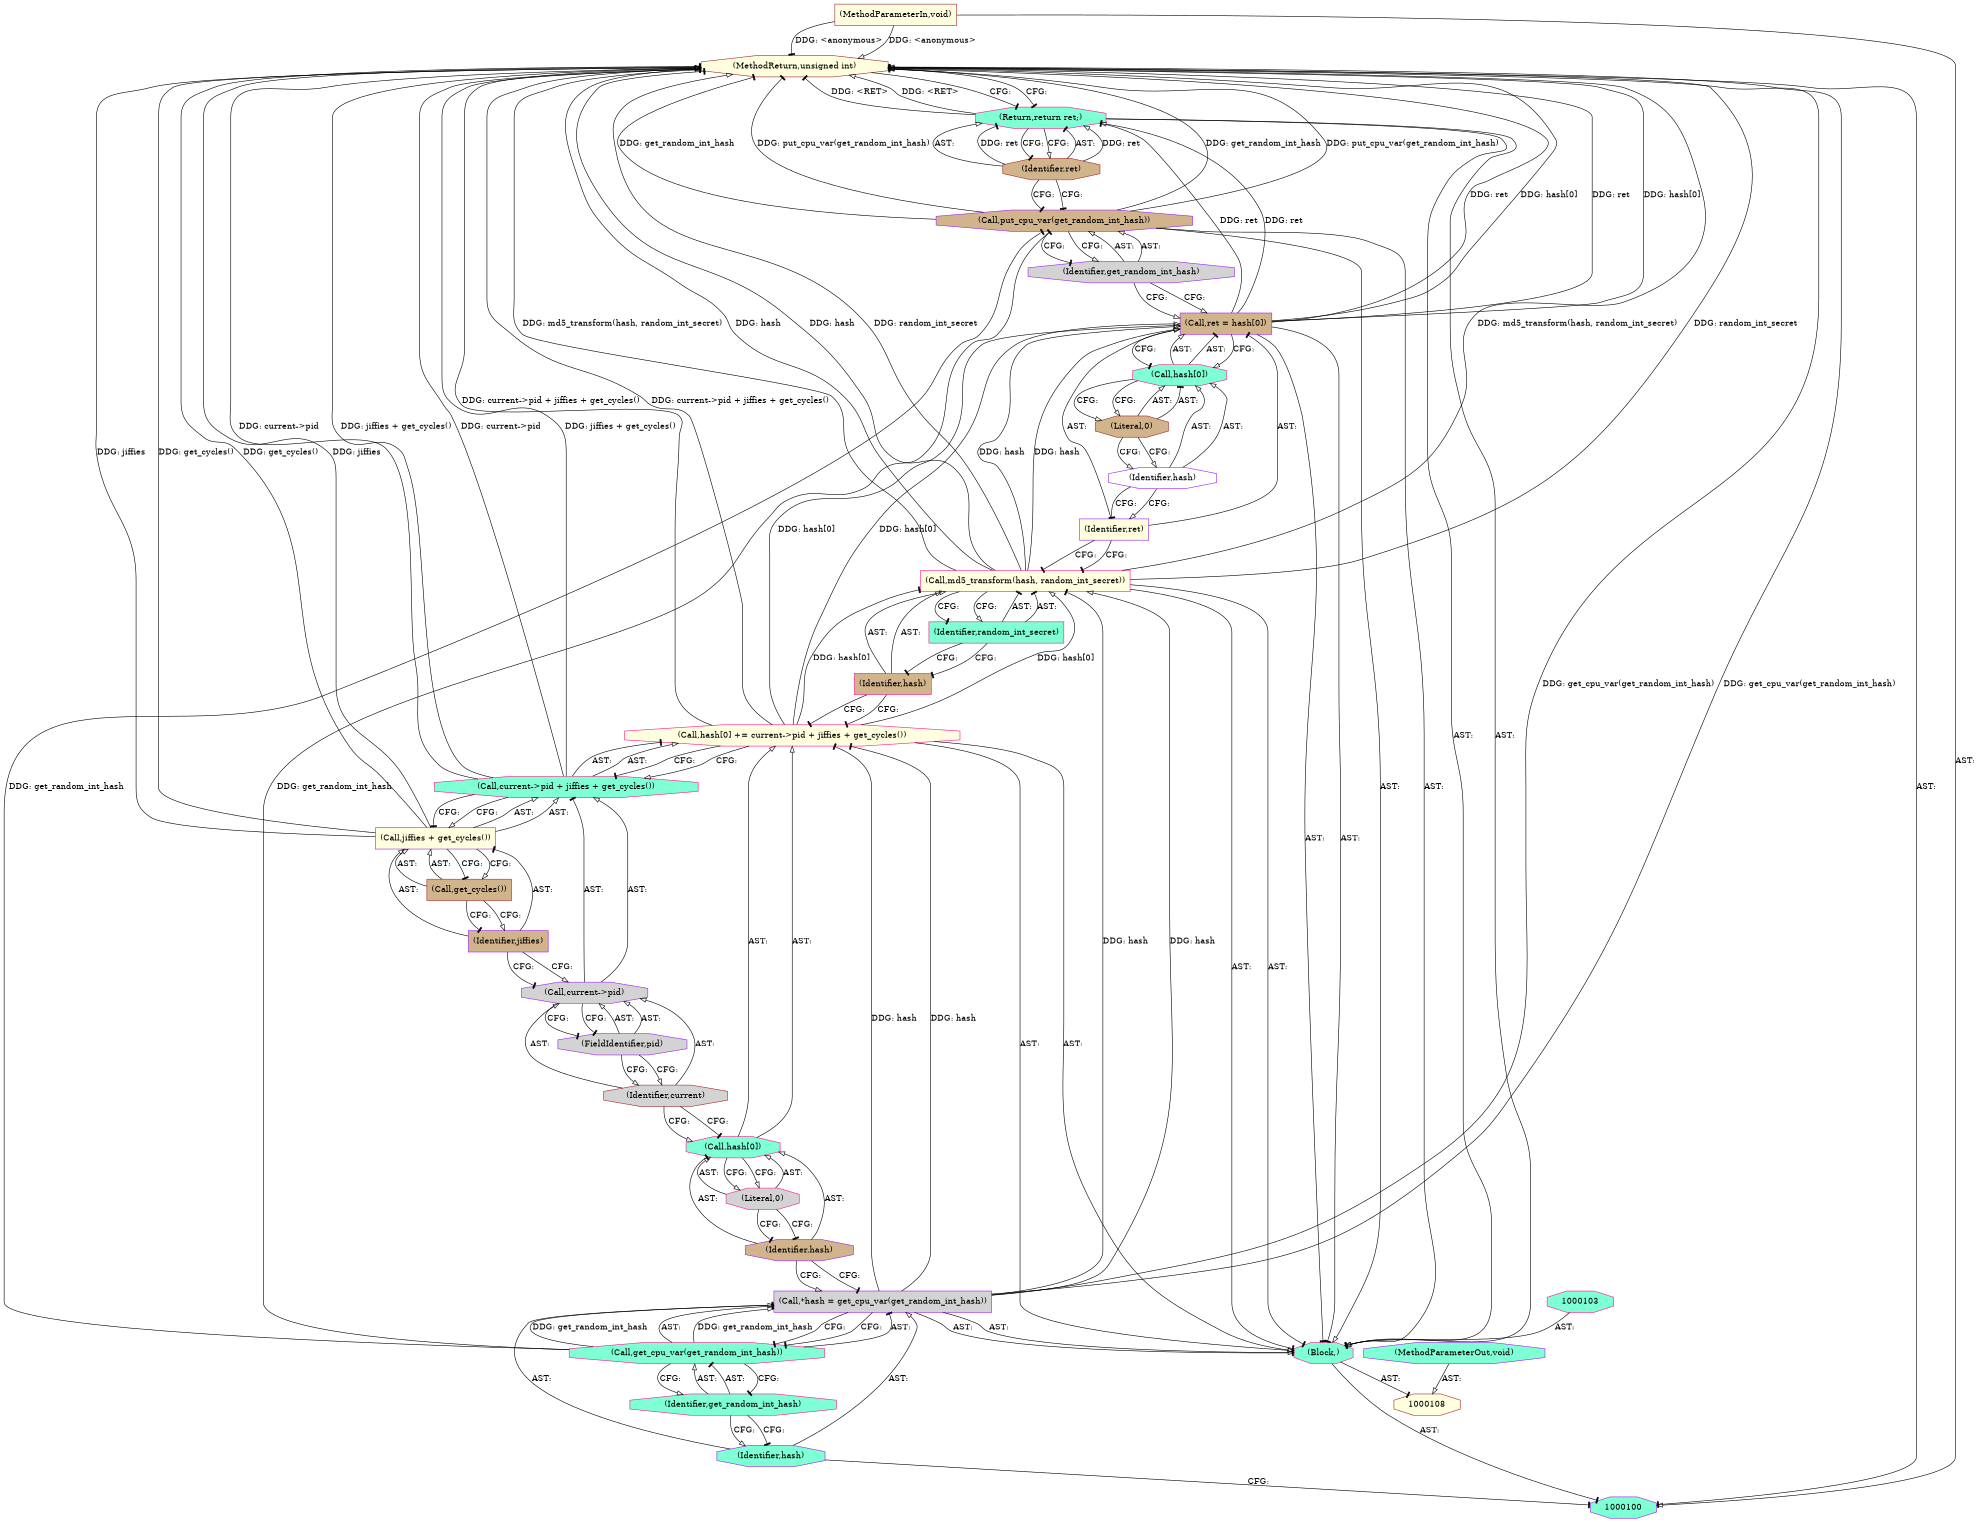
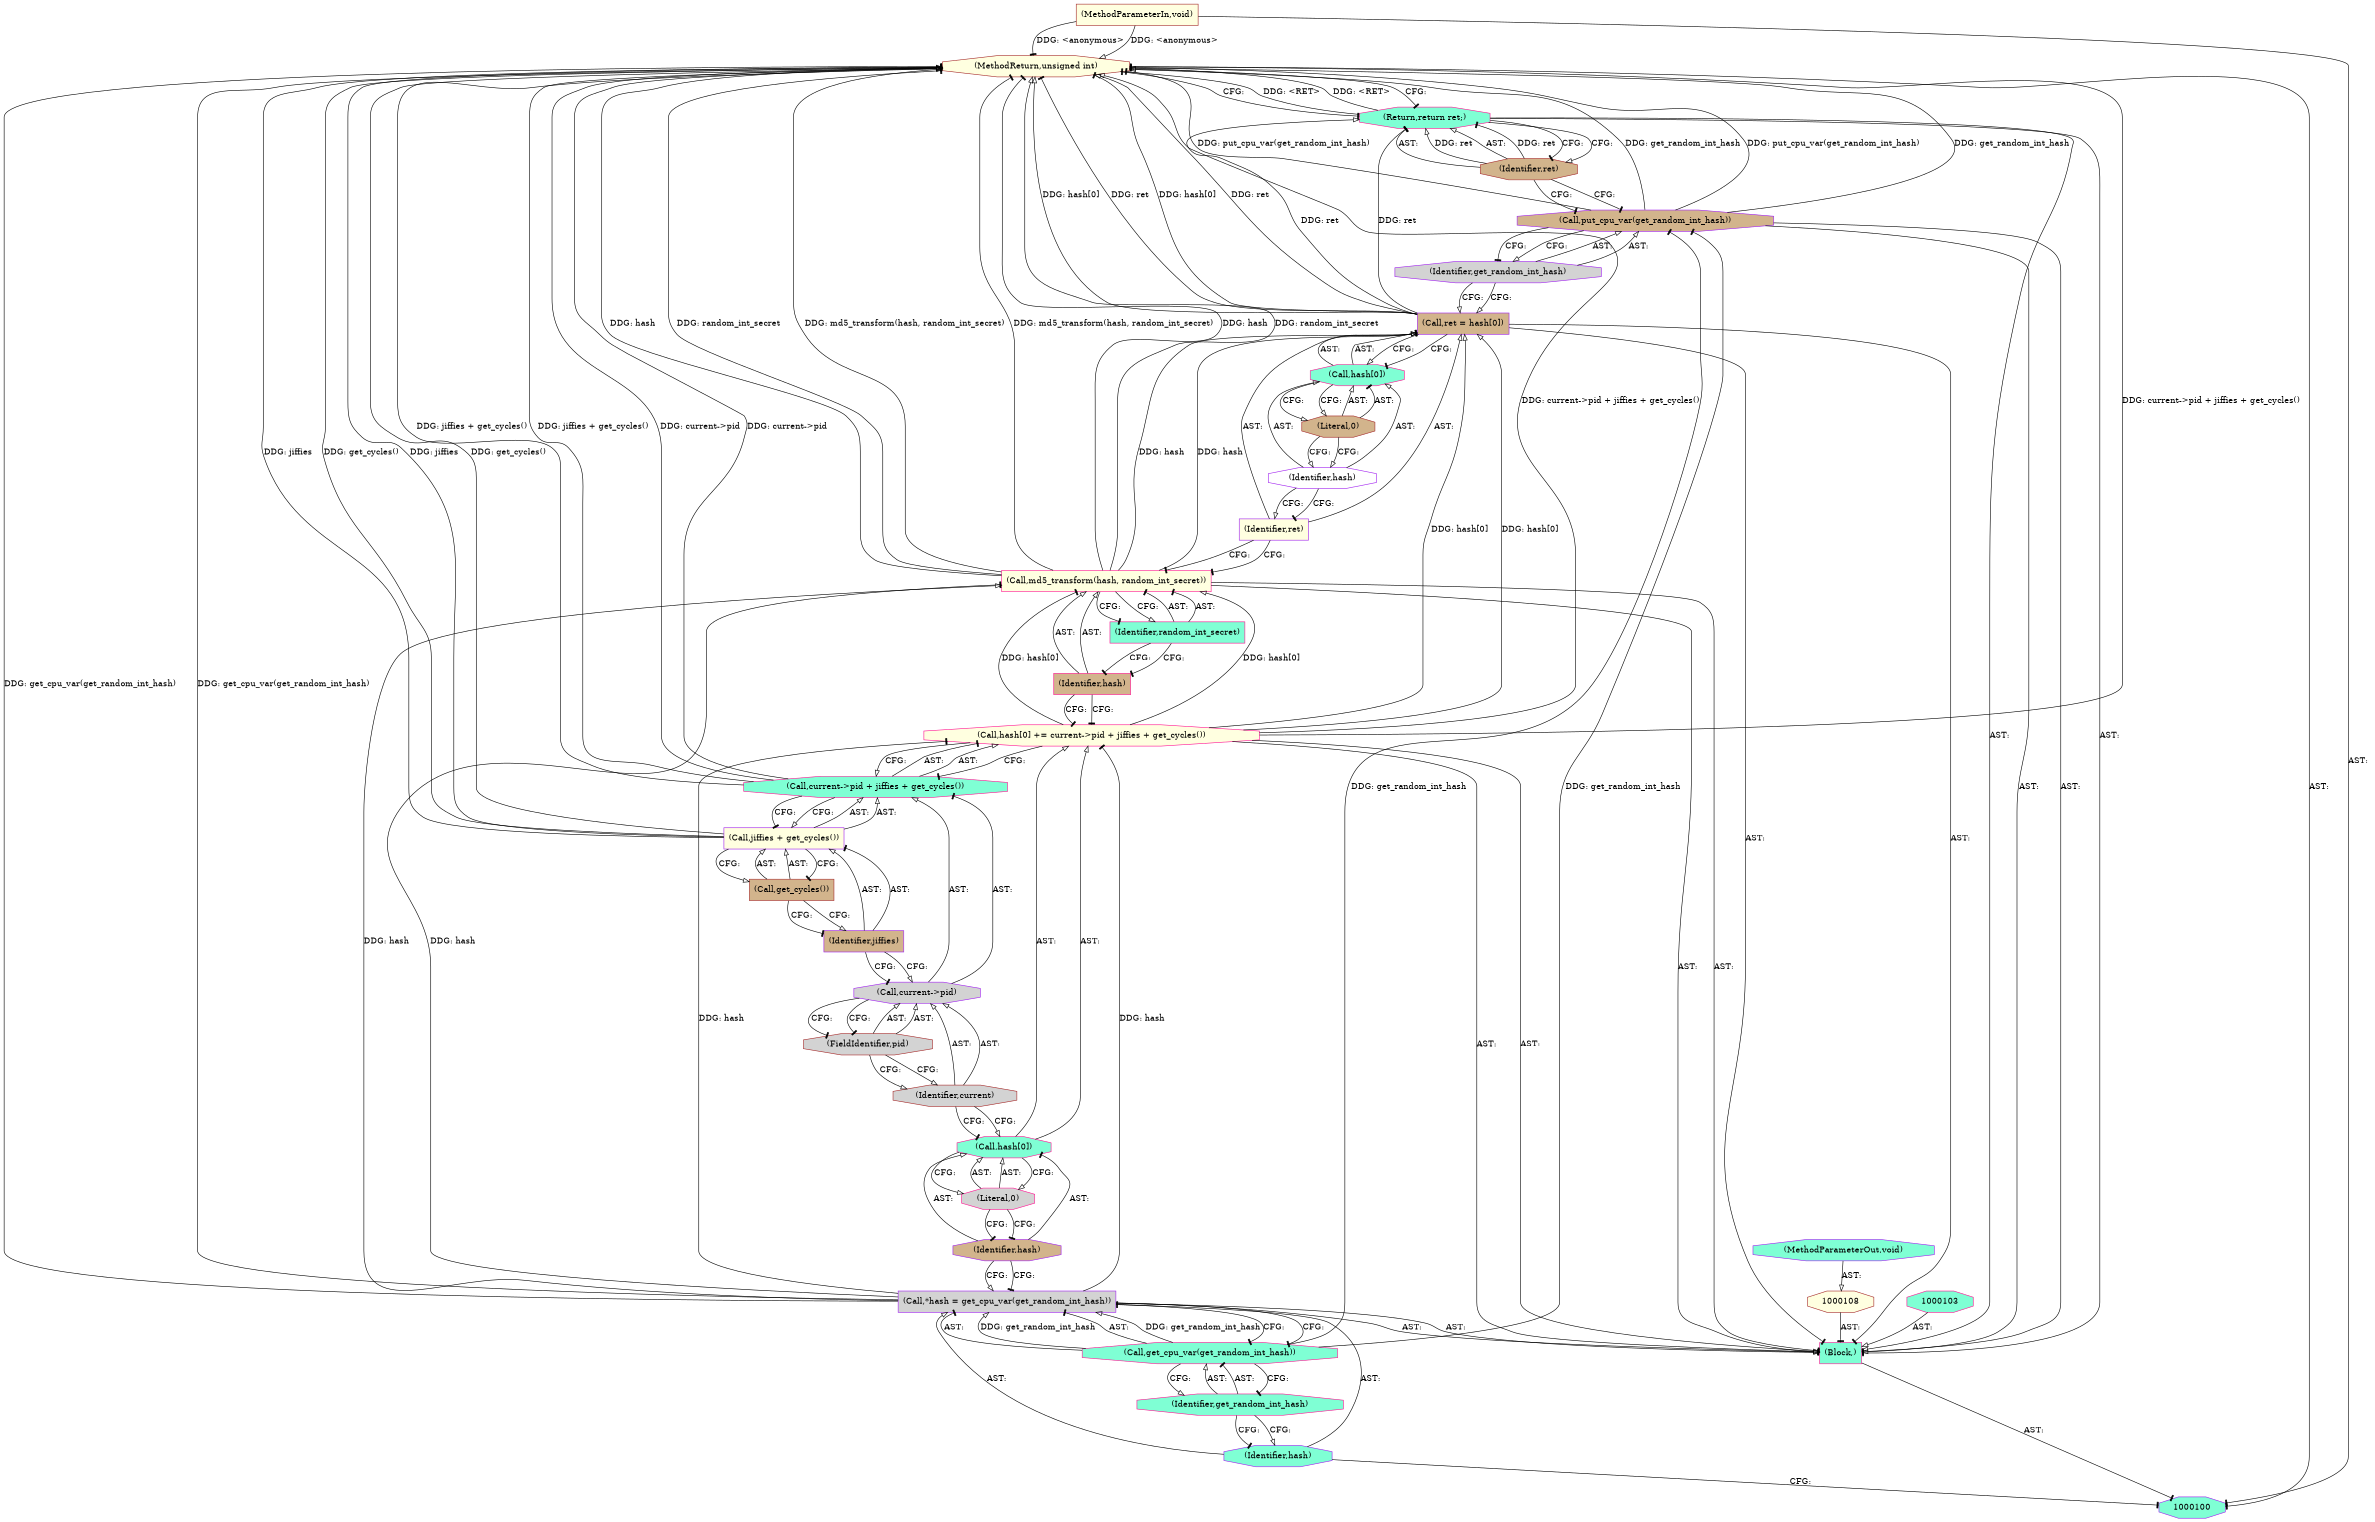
edge "(MethodParameterIn,void)" -> "1000100": arrowhead onormal -> tee
node "(FieldIdentifier,pid)": color purple -> brown
node "(Block,)": shape octagon -> box
edge "(Block,)" -> "1000108": reversed
